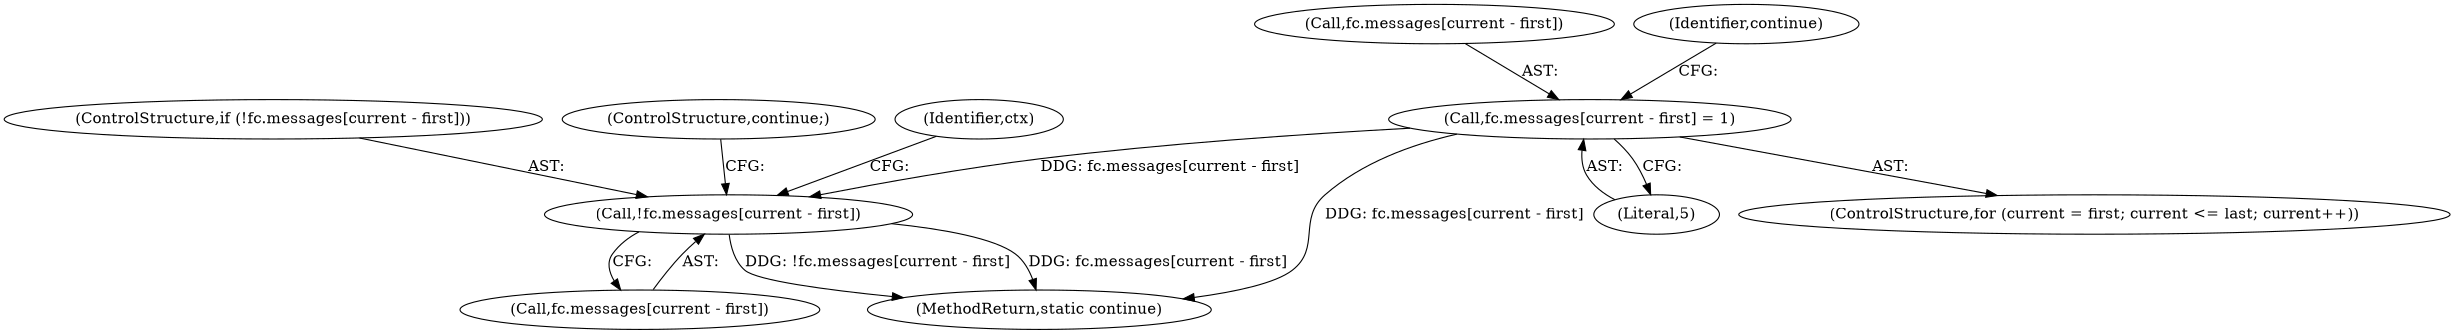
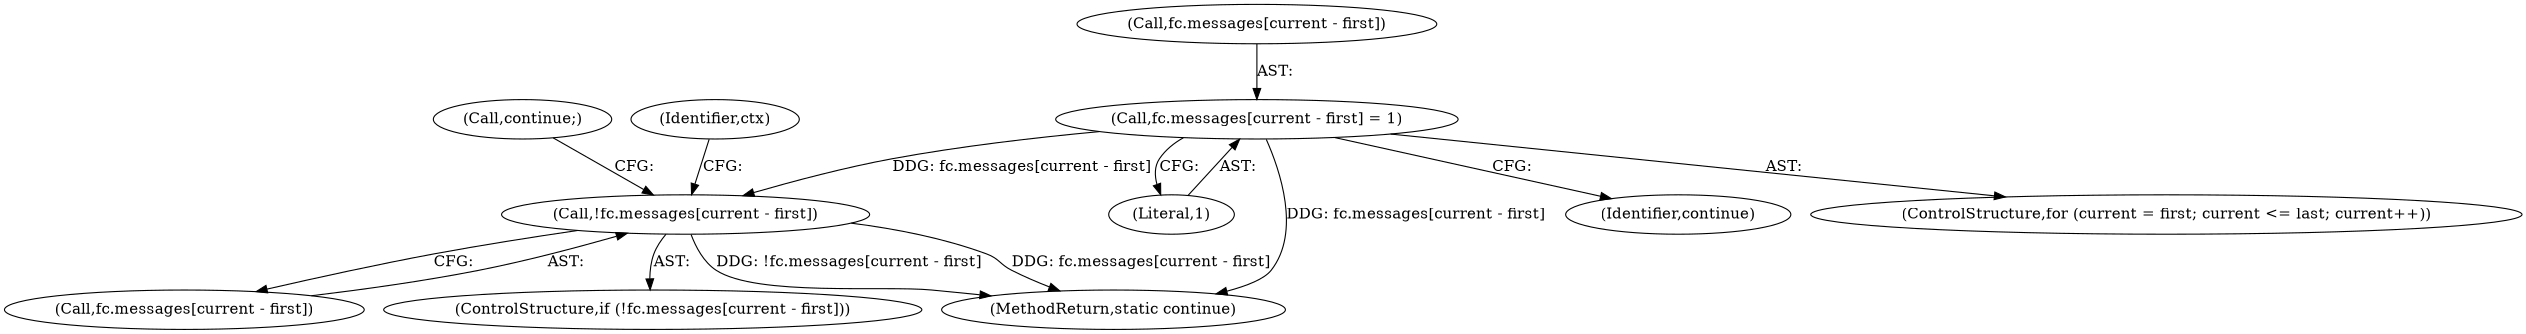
edge "(Identifier,continue)" -> "(Call,fc.messages[current - first] = 1)": reversed
node "(ControlStructure,continue;)": label "(ControlStructure,continue;)" -> "(Call,continue;)"
edge "(ControlStructure,if (!fc.messages[current - first]))" -> "(Call,!fc.messages[current - first])": reversed
node "(Literal,5)": label "(Literal,5)" -> "(Literal,1)"
